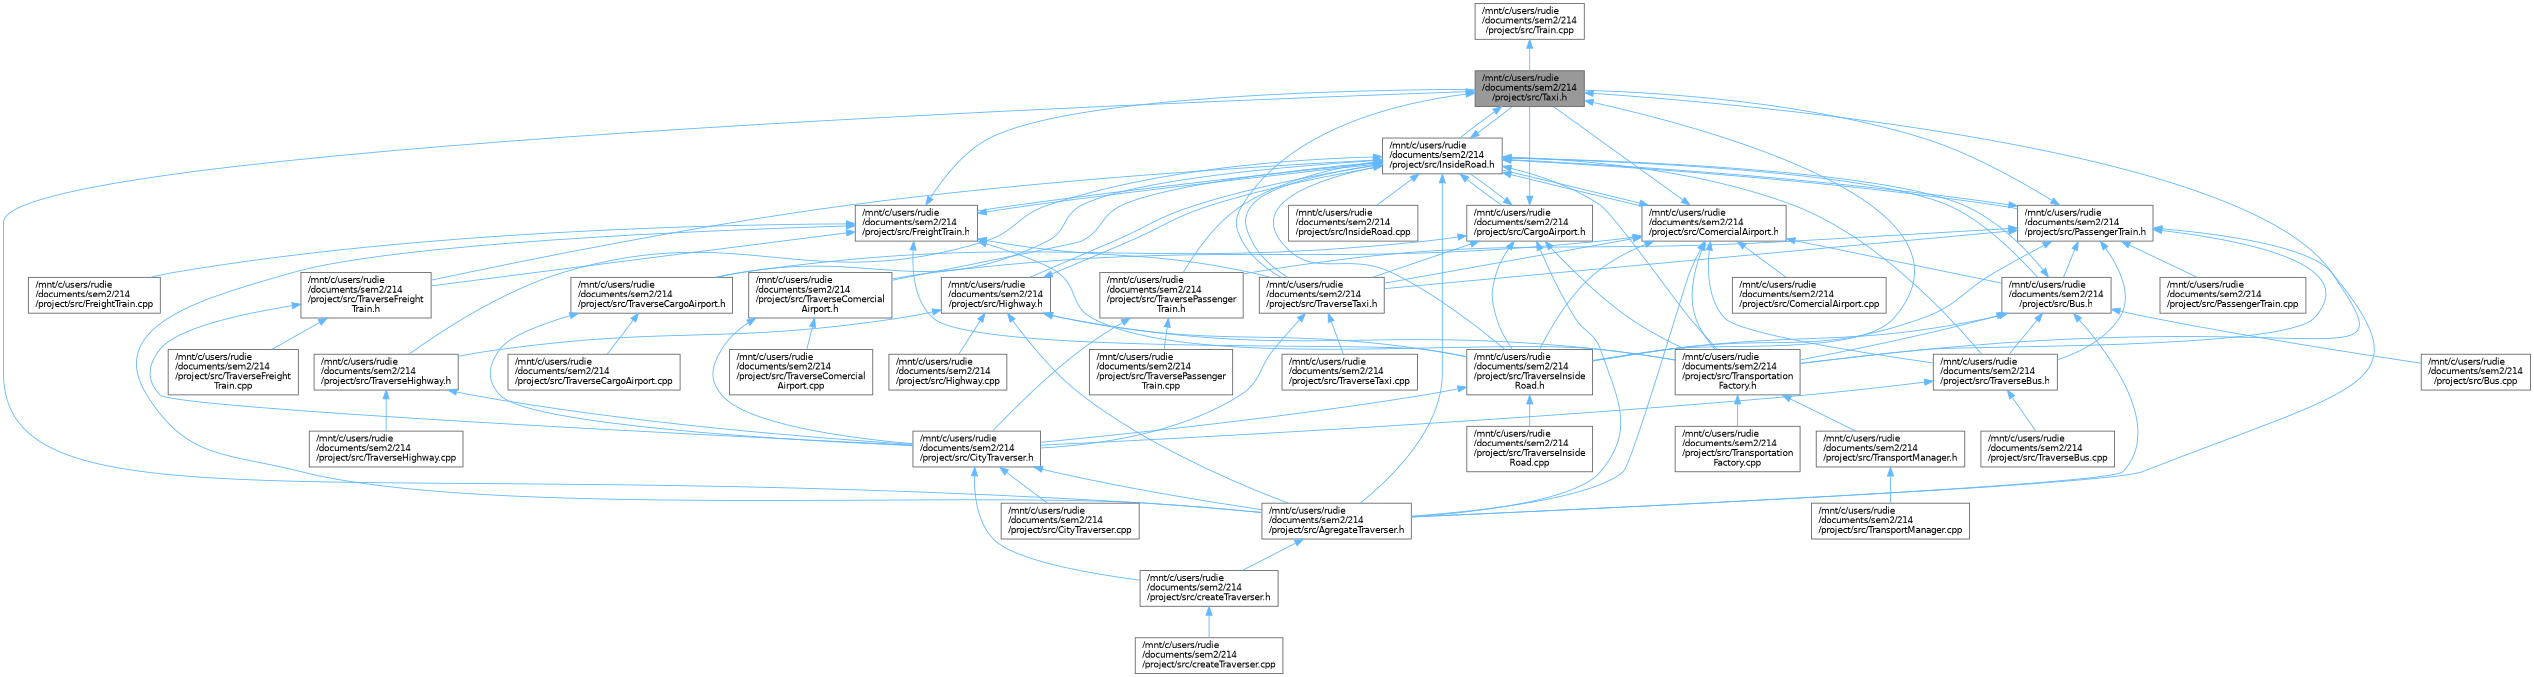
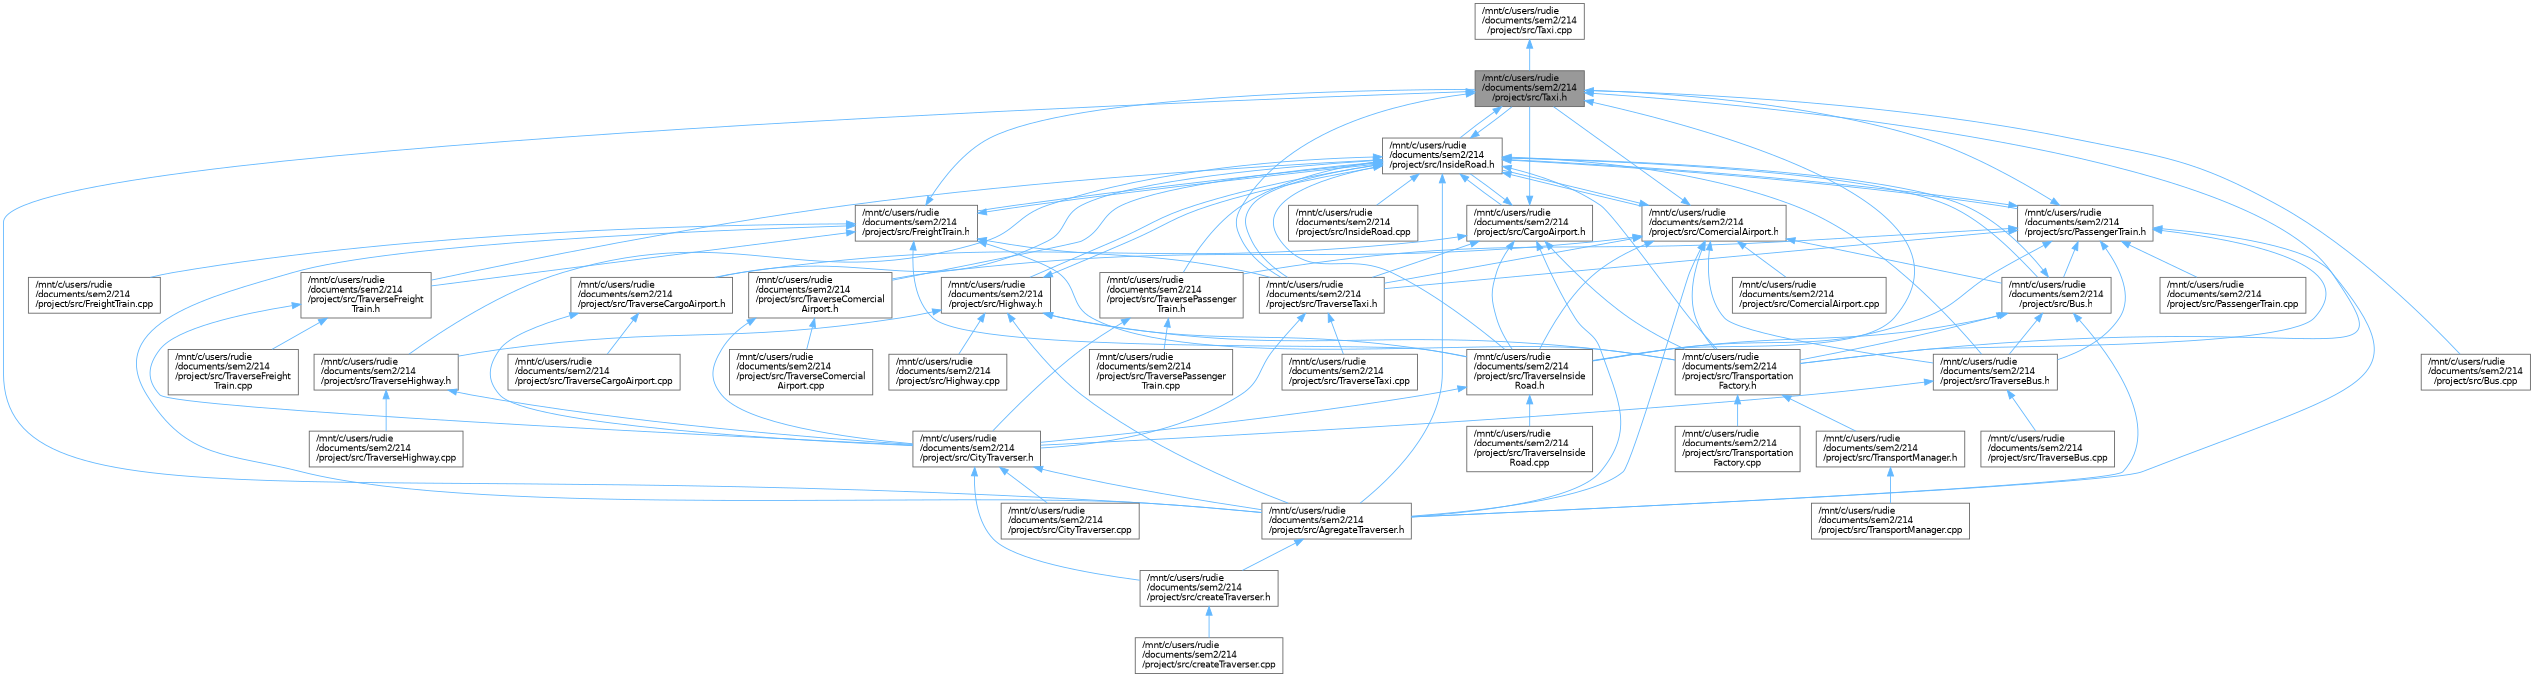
node "/mnt/c/users/rudie /documents/sem2/214 /project/src/Train.cpp": label "/mnt/c/users/rudie /documents/sem2/214 /project/src/Train.cpp" -> "/mnt/c/users/rudie /documents/sem2/214 /project/src/Taxi.cpp"
edge "/mnt/c/users/rudie /documents/sem2/214 /project/src/Bus.cpp" -> "/mnt/c/users/rudie /documents/sem2/214 /project/src/Bus.h": now "/mnt/c/users/rudie /documents/sem2/214 /project/src/Bus.cpp" -> "/mnt/c/users/rudie /documents/sem2/214 /project/src/Taxi.h"
